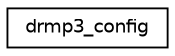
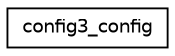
node "drmp3_config": label "drmp3_config" -> "config3_config"
